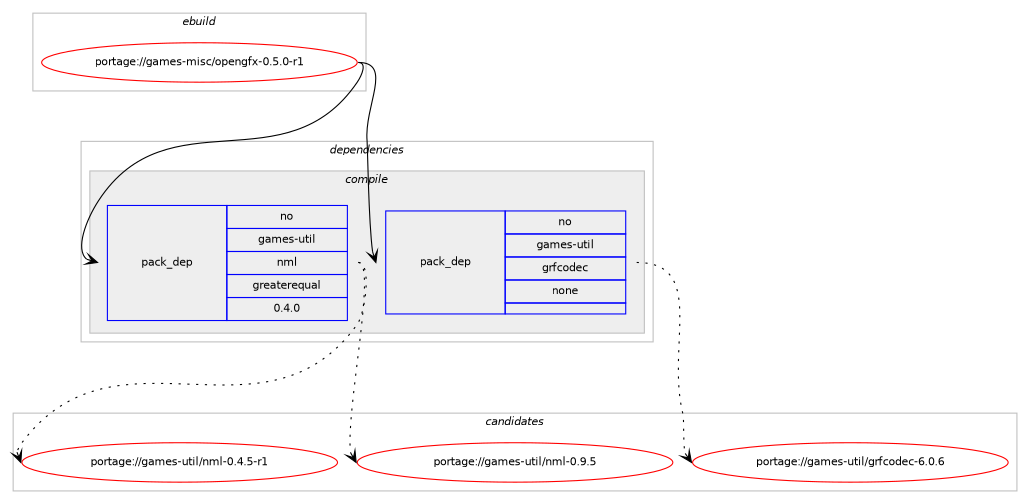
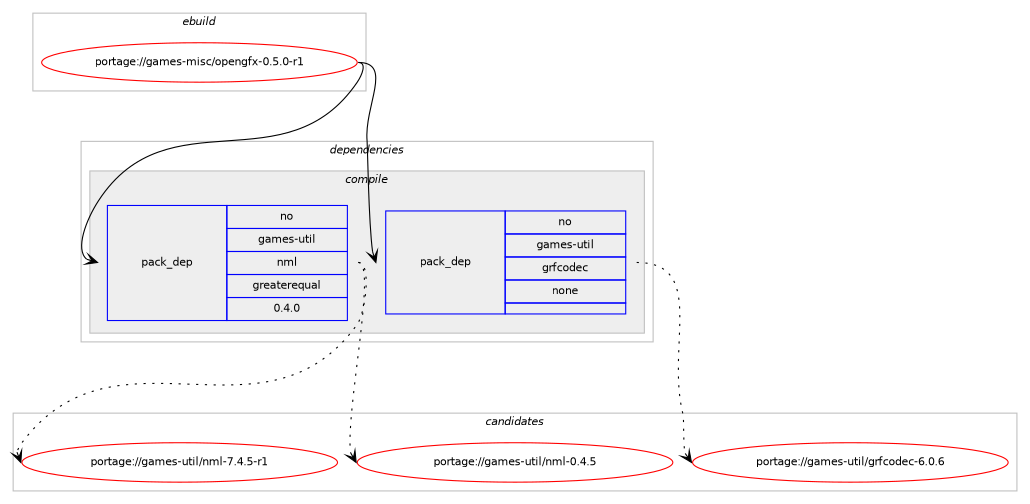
node "portage://games-util/nml-0.4.5-r1": label "portage://games-util/nml-0.4.5-r1" -> "portage://games-util/nml-7.4.5-r1"
node "portage://games-util/nml-0.9.5": label "portage://games-util/nml-0.9.5" -> "portage://games-util/nml-0.4.5"
